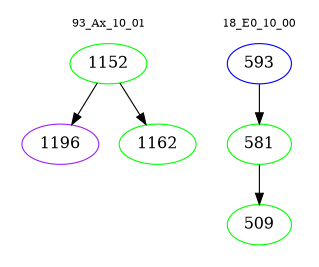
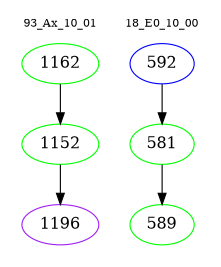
node "593": label "593" -> "592"
edge "1152" -> "1162": reversed
node "509": label "509" -> "589"
